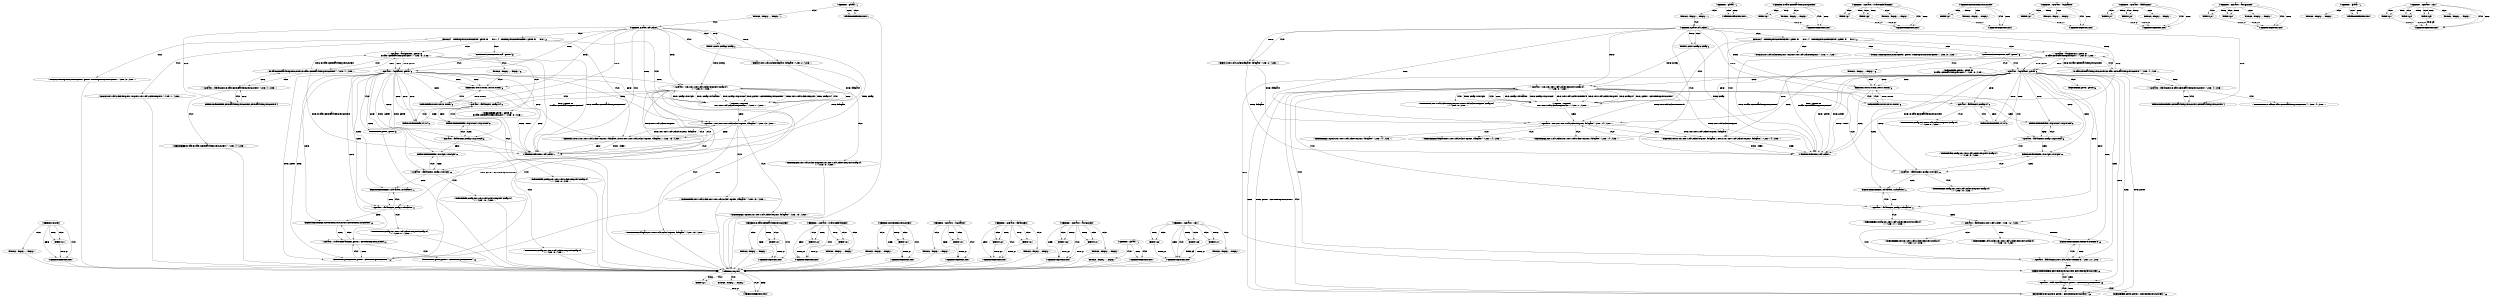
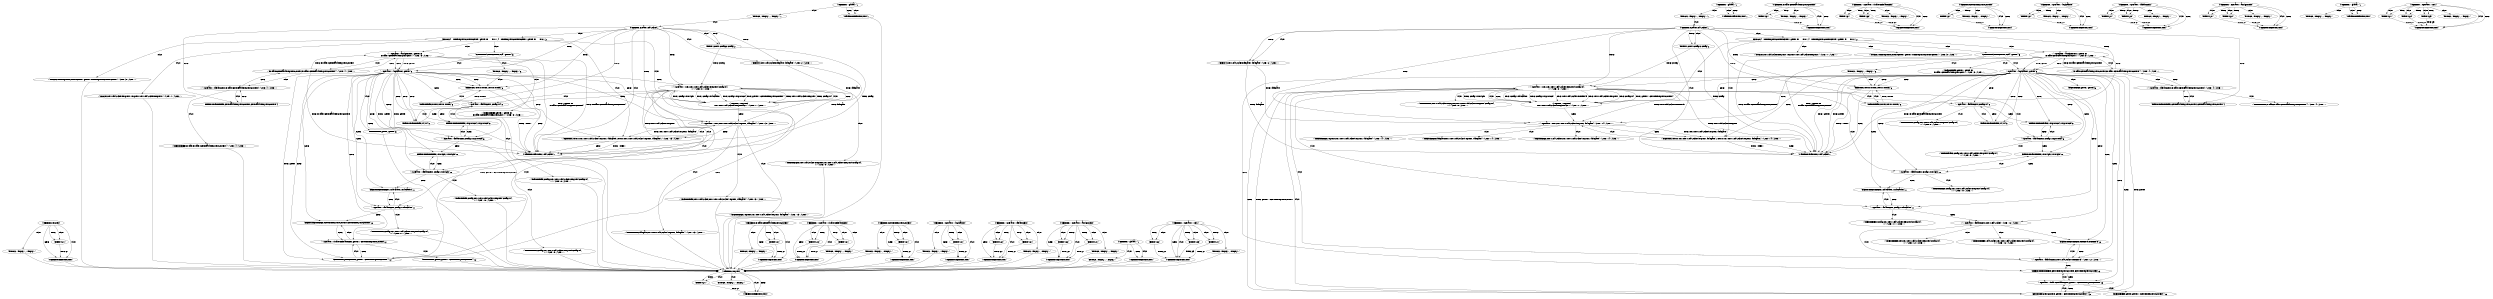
edge "<(<operator>.fieldAccess,net::WebSocket)<SUB>12</SUB>>" -> "(FIELD_IDENTIFIER,DRAFT75,DRAFT75)": label "DRAFT: " -> "CFG: "
